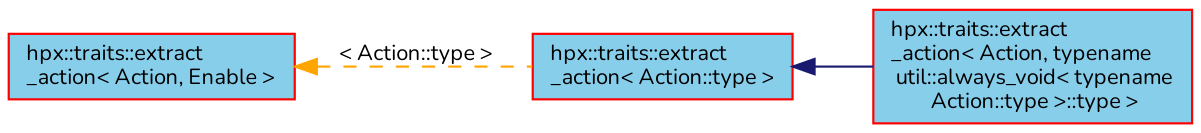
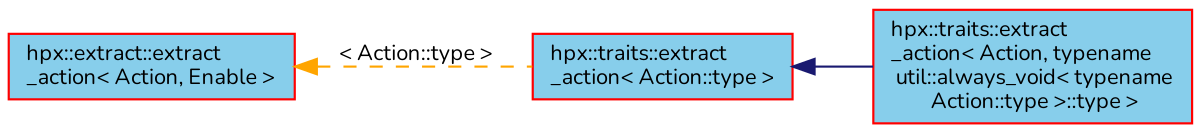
node "hpx::traits::extract _action< Action, Enable >": label "hpx::traits::extract _action< Action, Enable >" -> "hpx::extract::extract _action< Action, Enable >"
